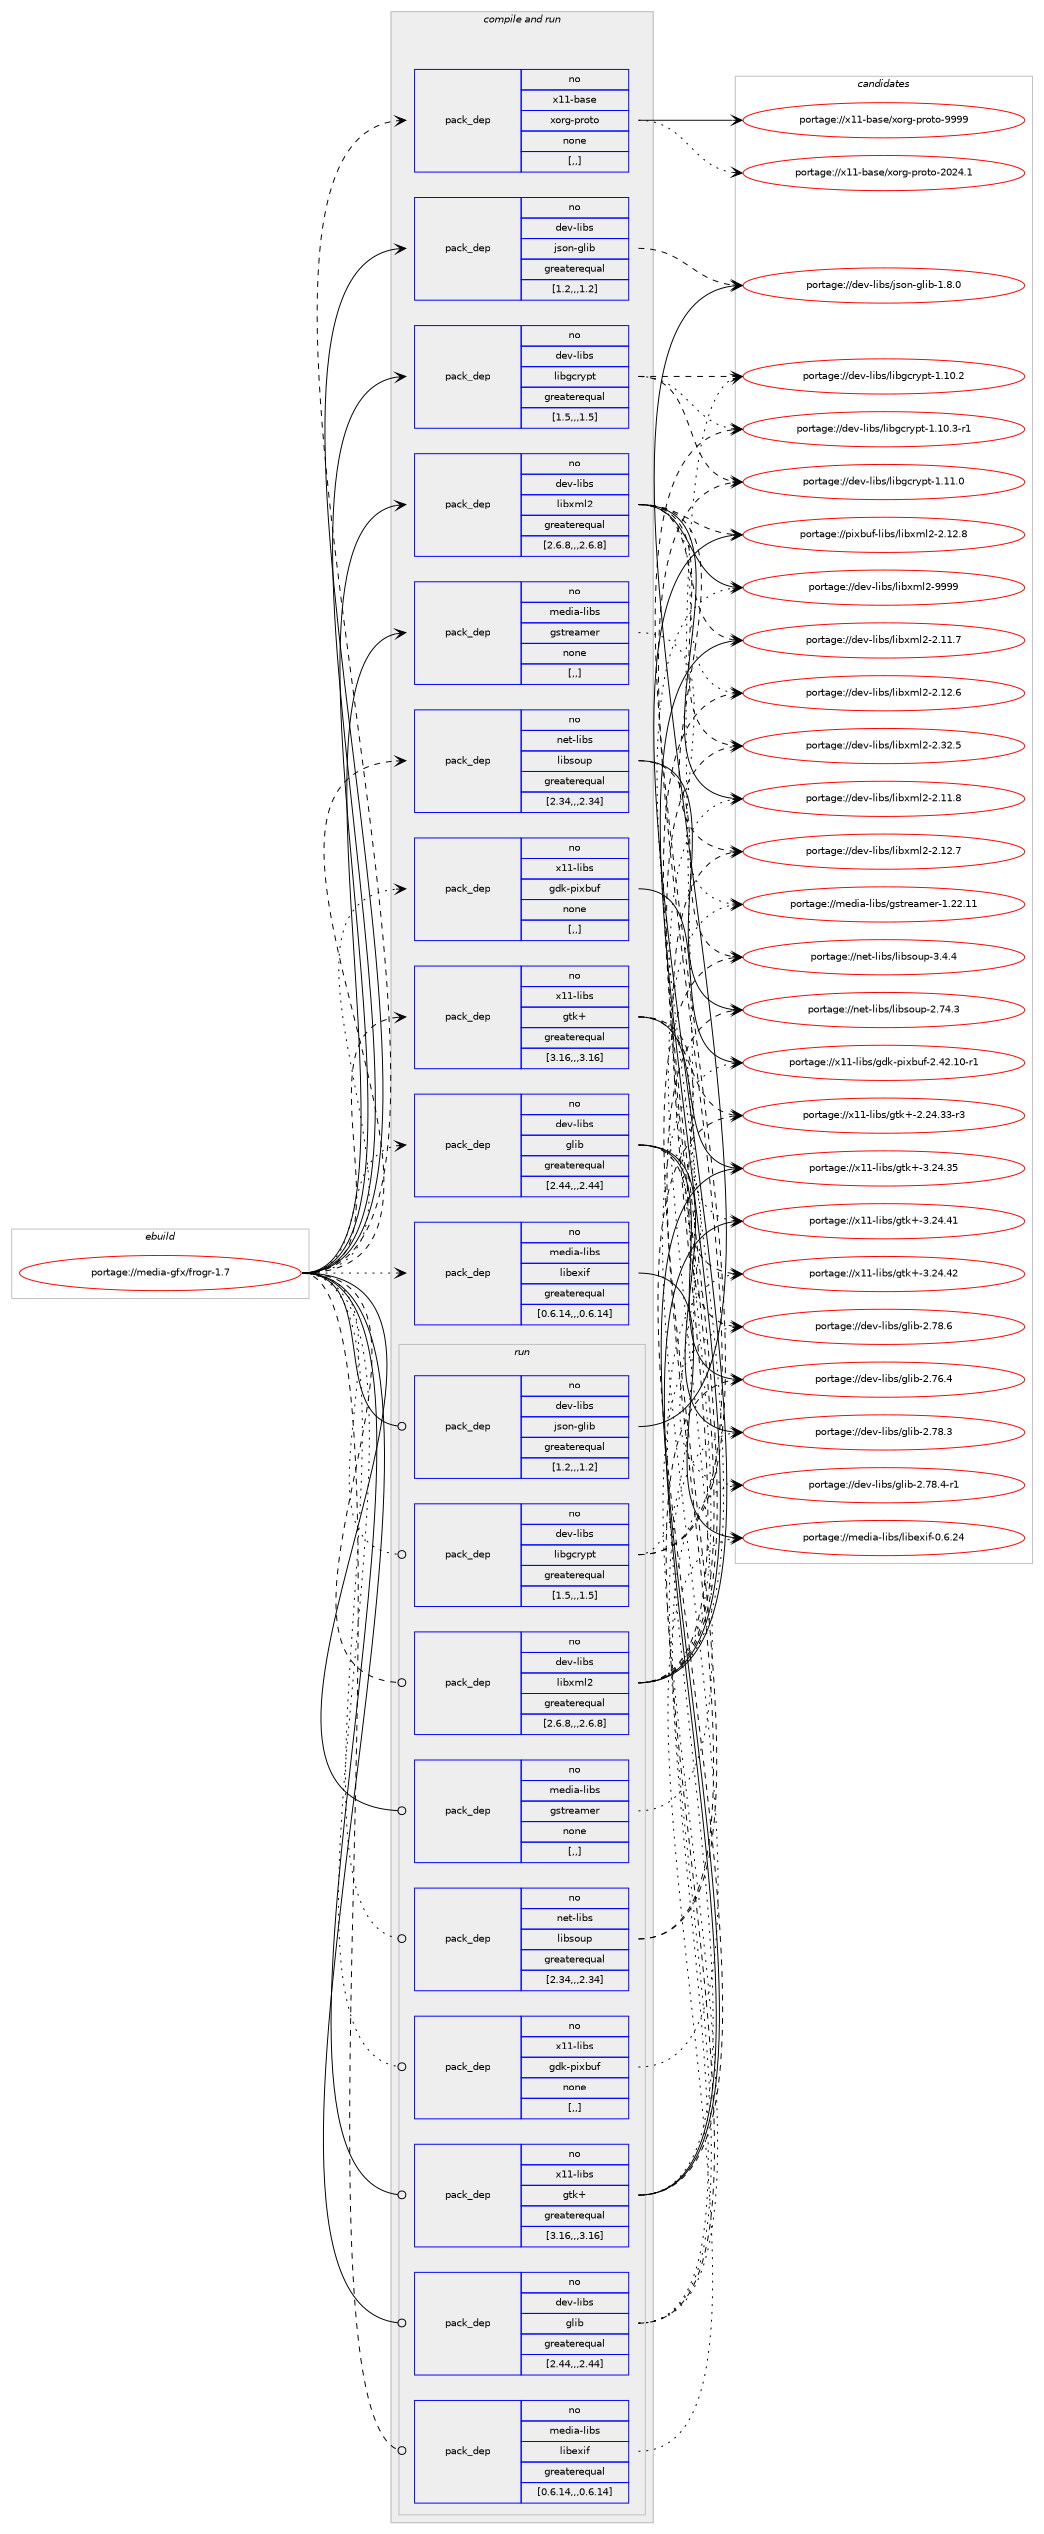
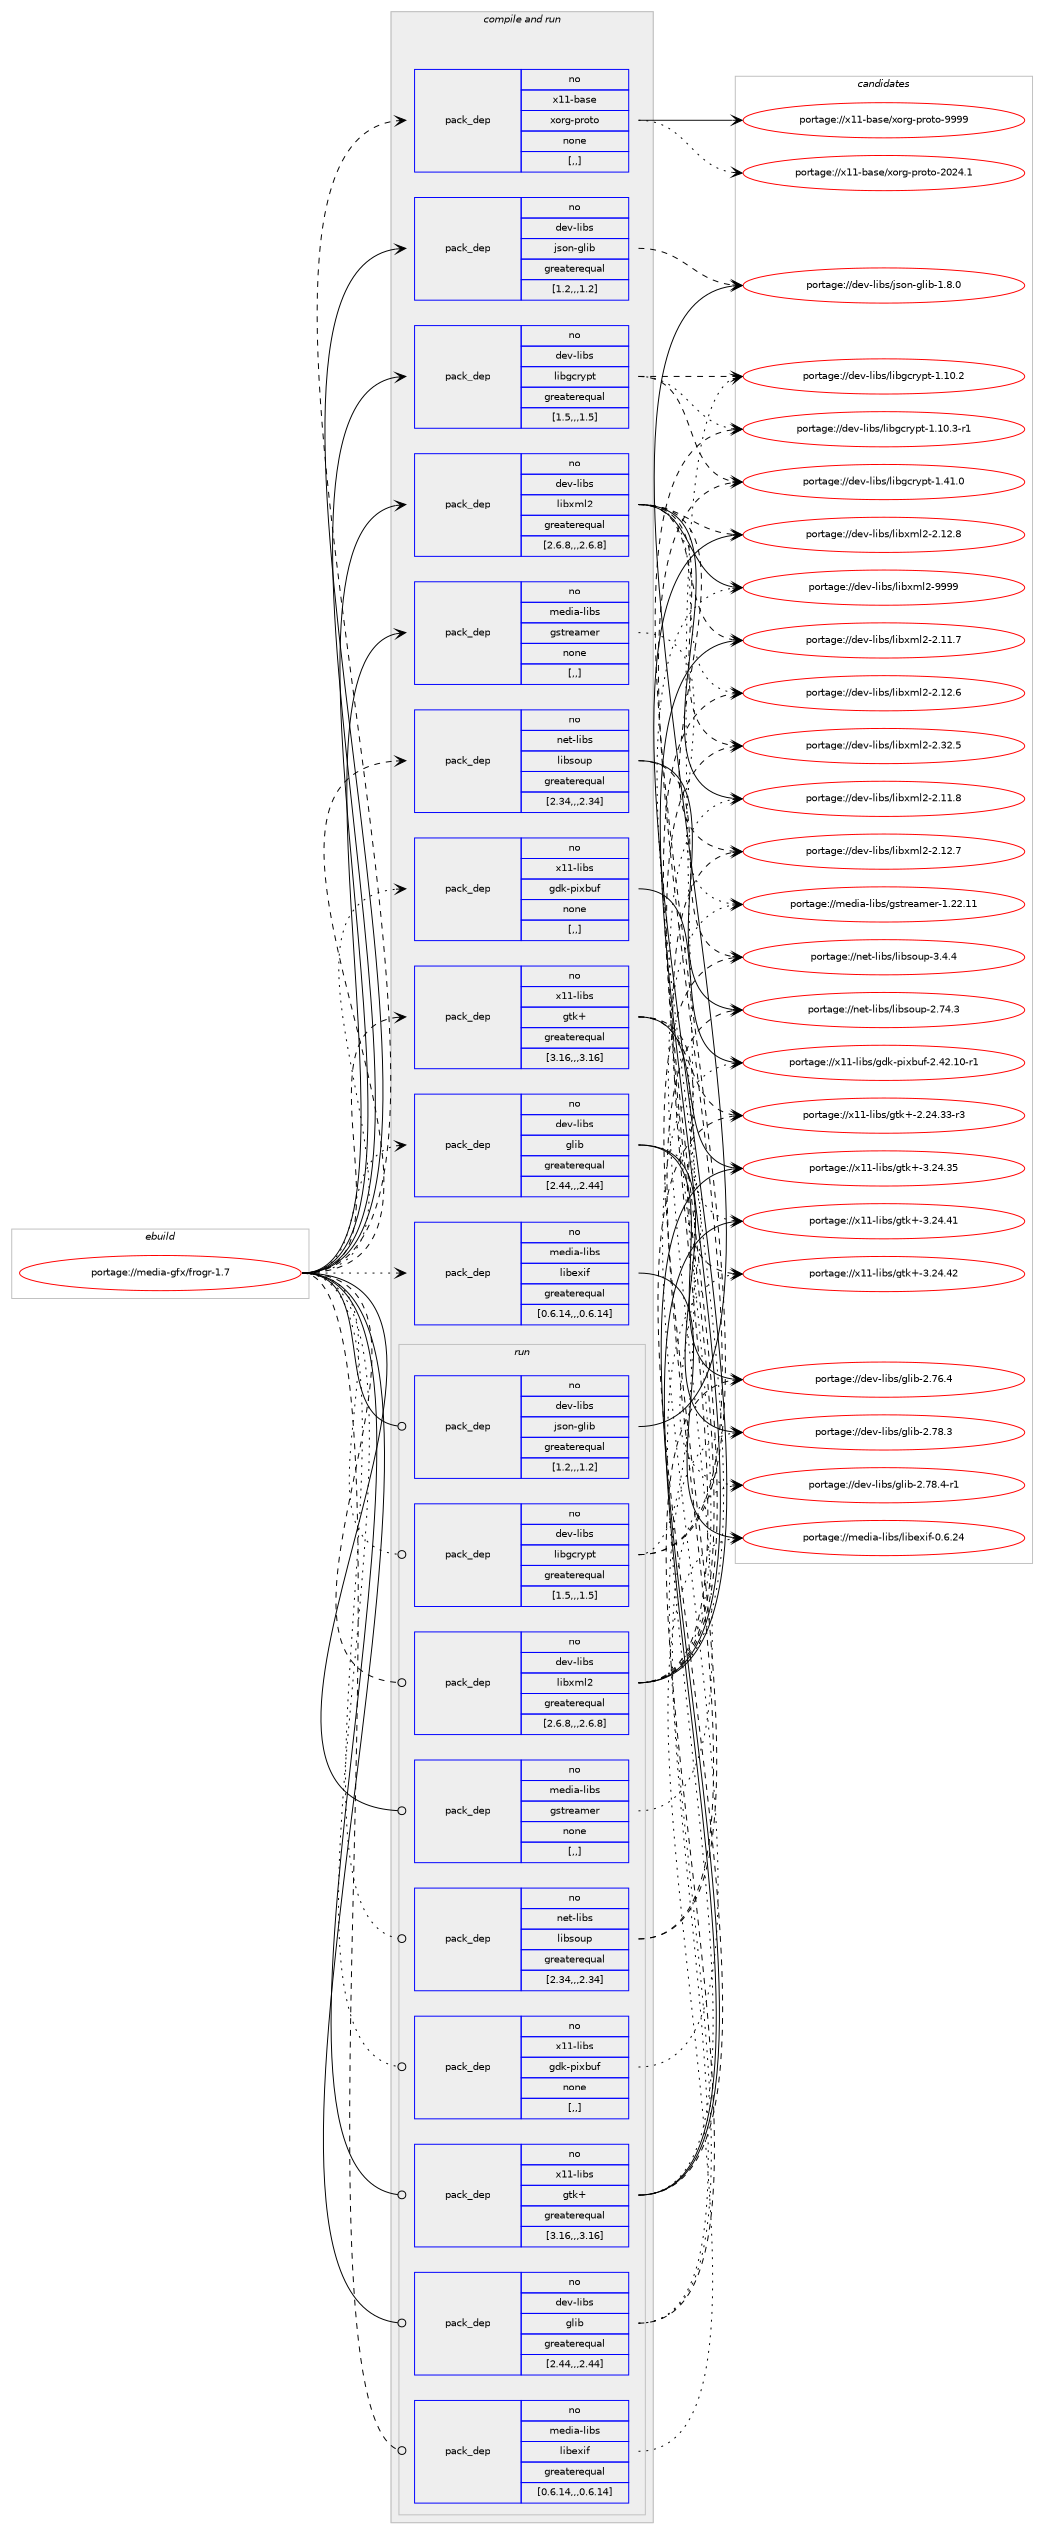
node "portage://dev-libs/libgcrypt-1.11.0": label "portage://dev-libs/libgcrypt-1.11.0" -> "portage://dev-libs/libgcrypt-1.41.0"
node "portage://pixbuf-libs/libxml2-2.12.8": label "portage://pixbuf-libs/libxml2-2.12.8" -> "portage://dev-libs/libxml2-2.12.8"
node "portage://dev-libs/glib-2.78.6": removed
